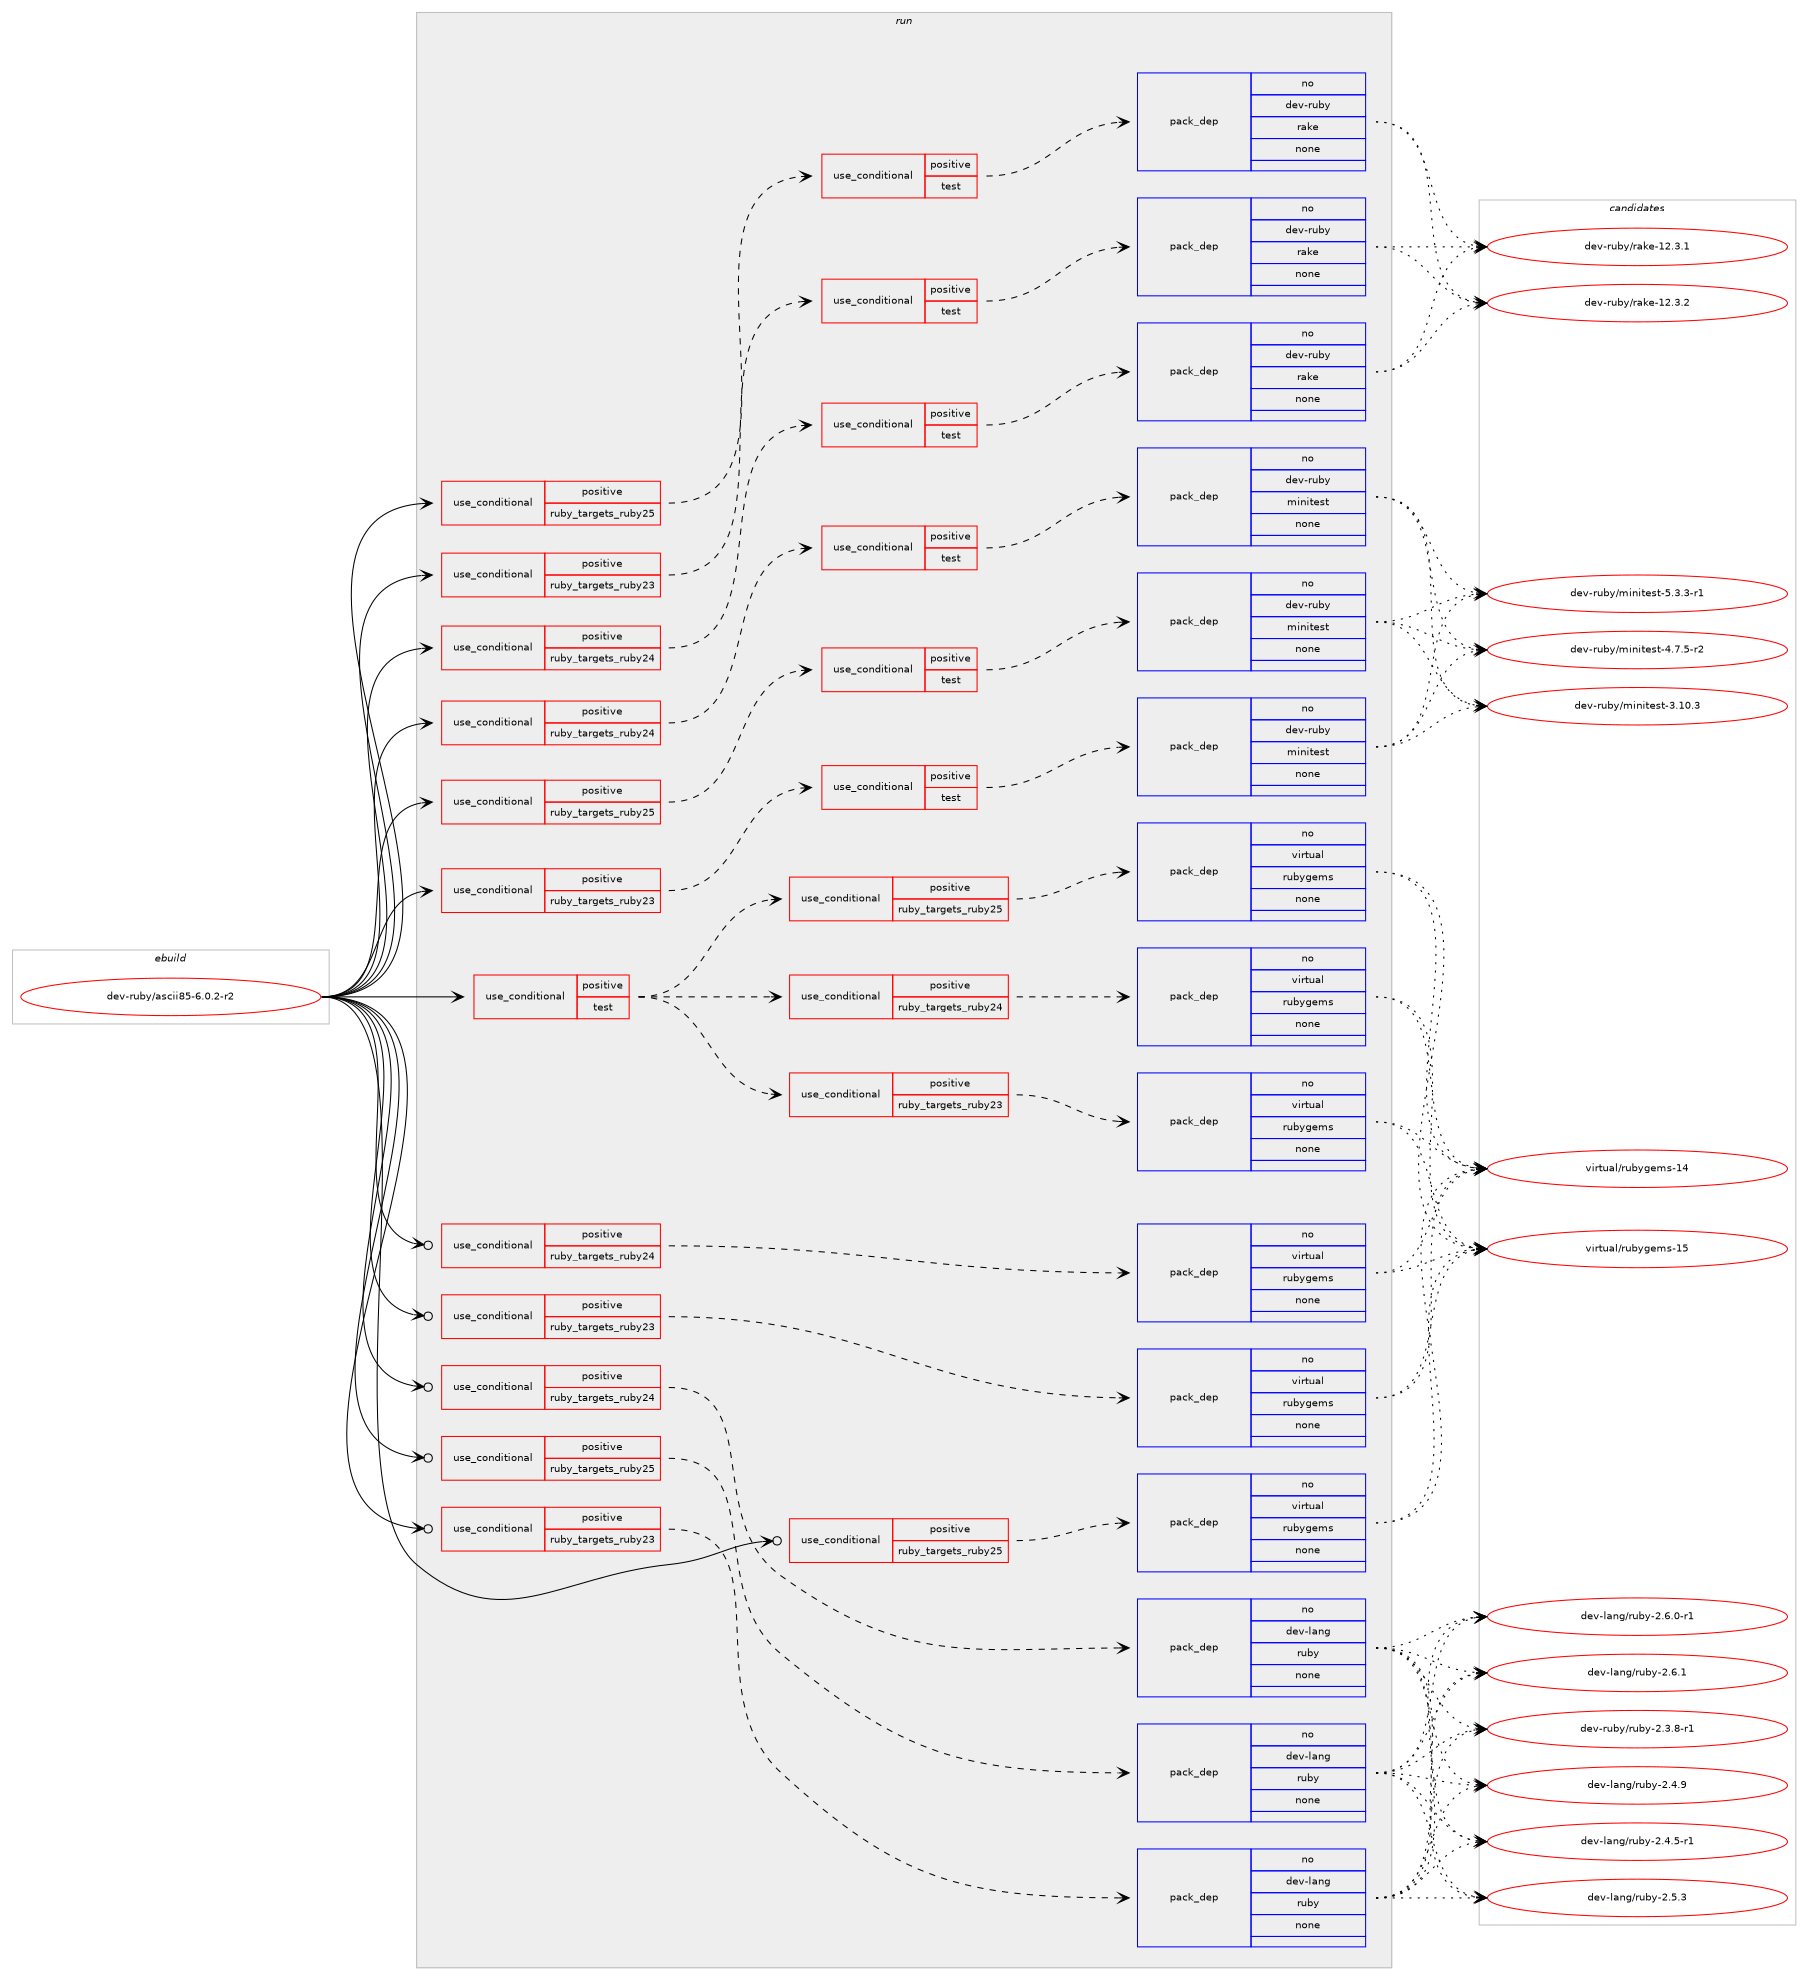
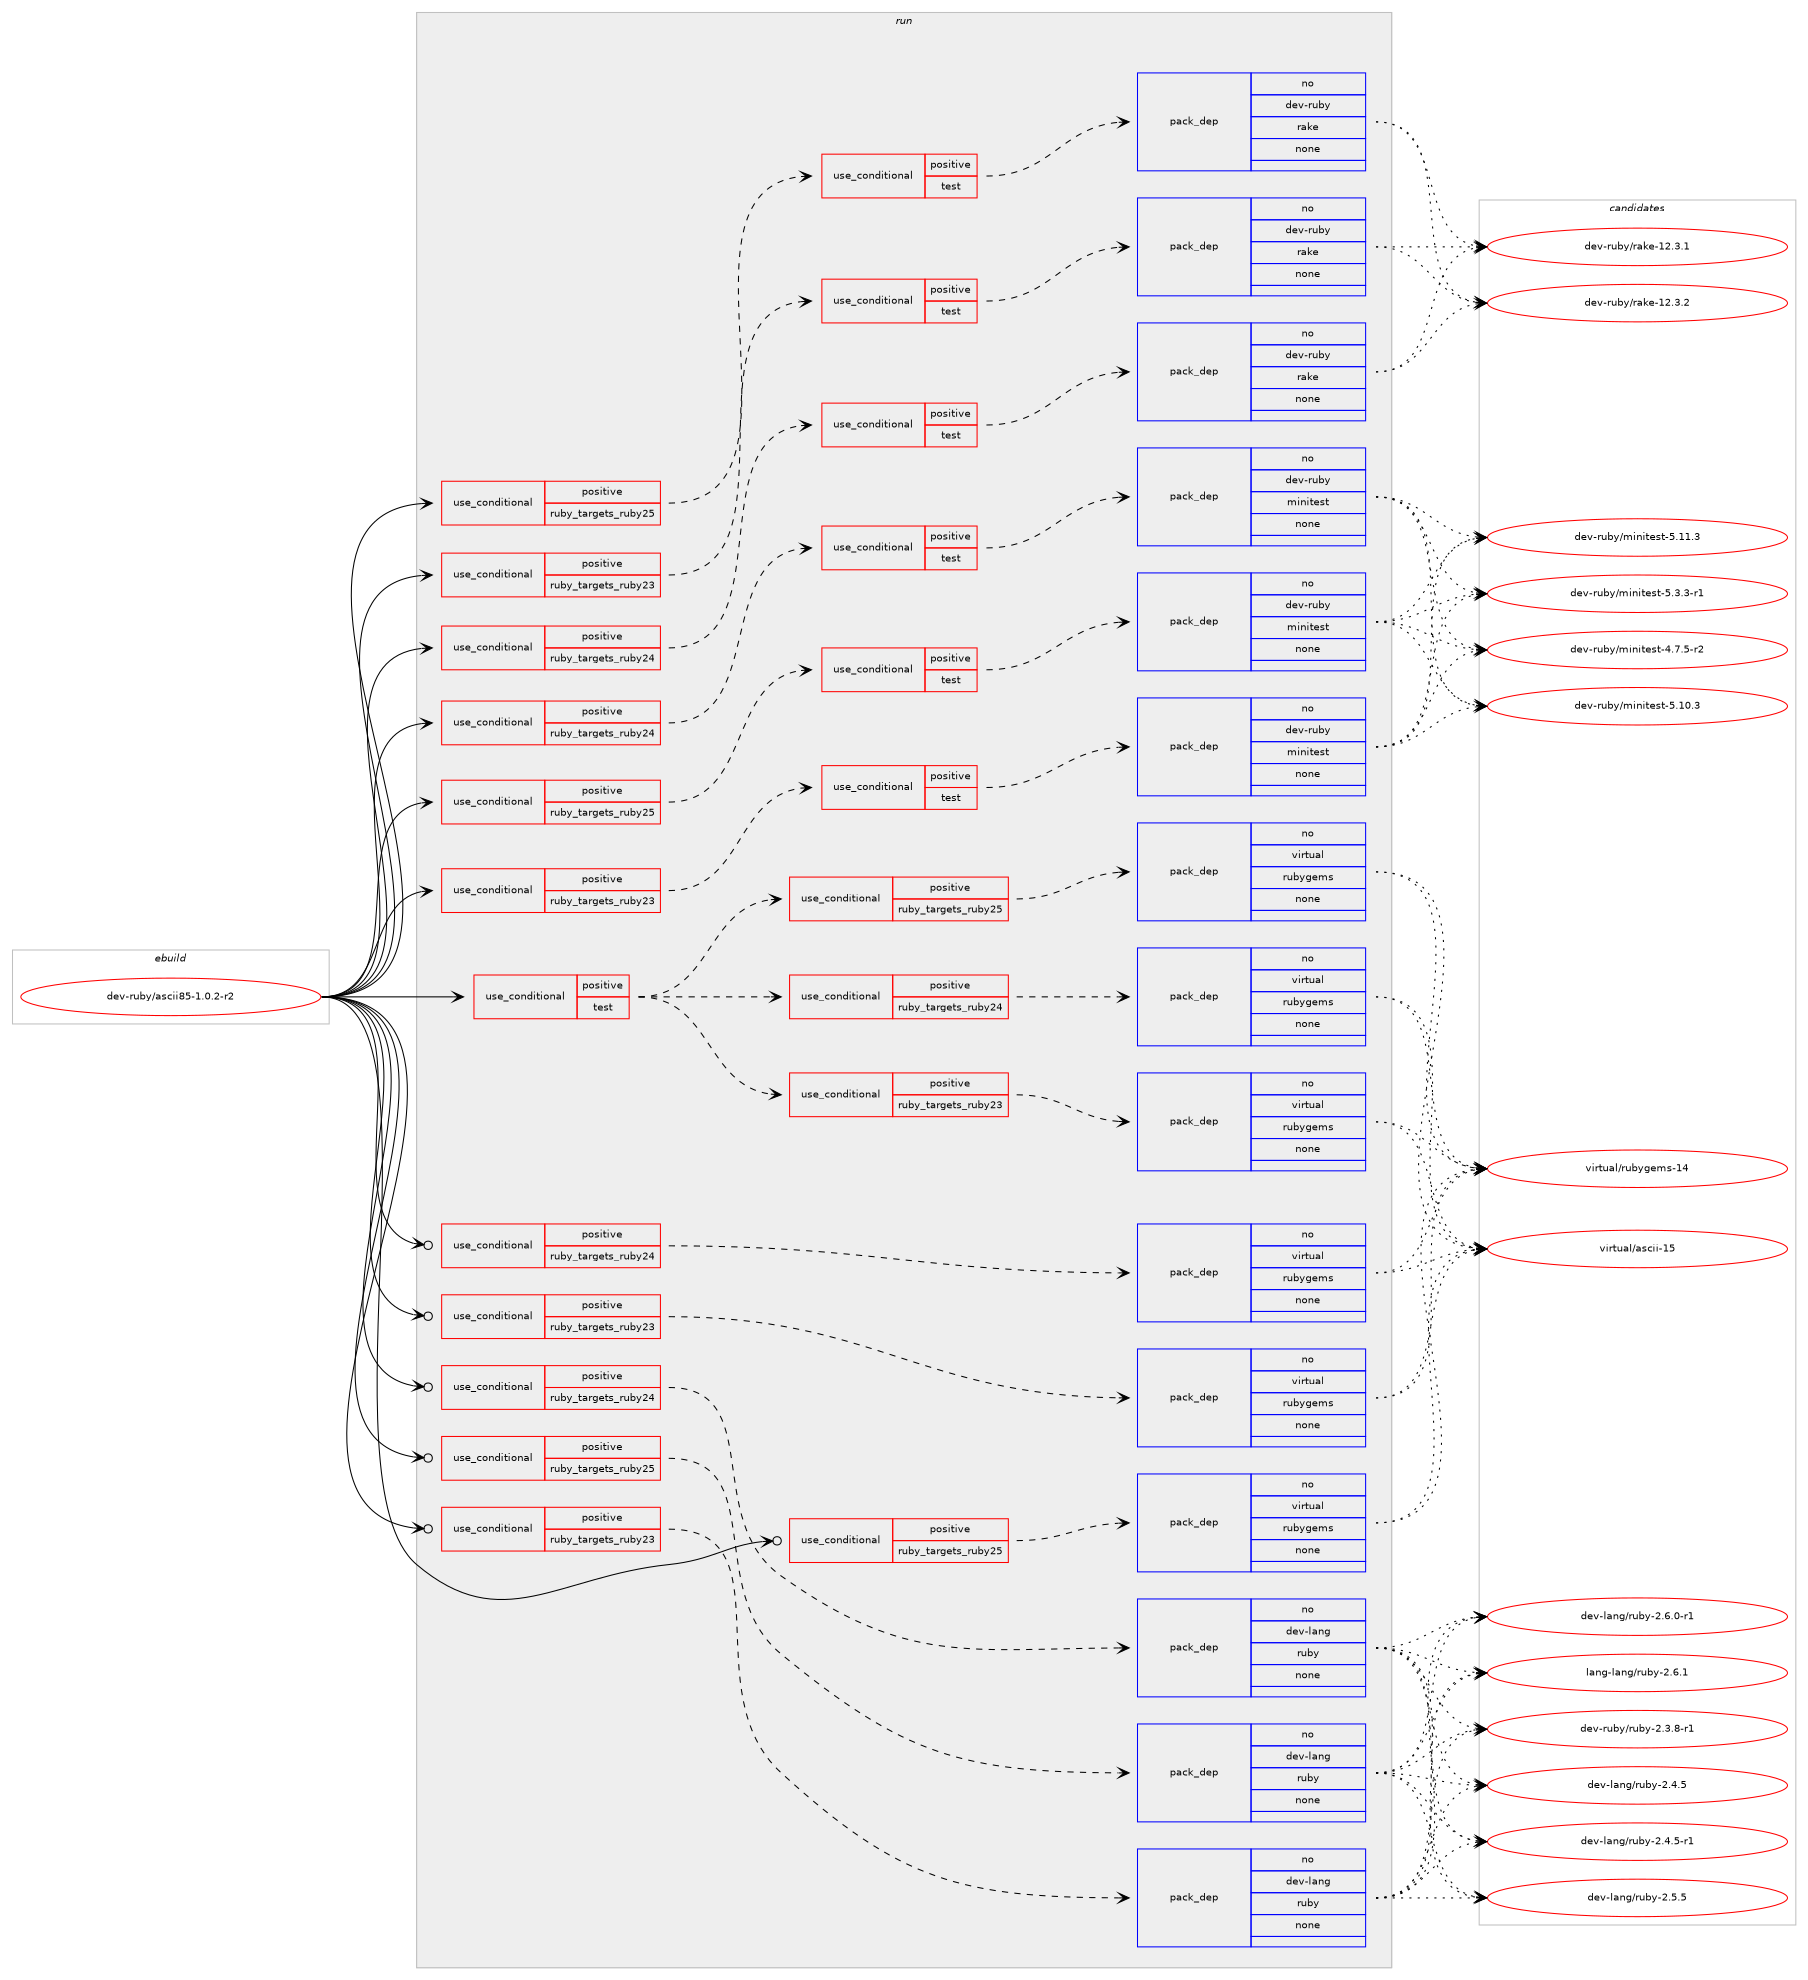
node "dev-ruby/minitest-5.11.3": added
node "dev-ruby/minitest-3.10.3": label "dev-ruby/minitest-3.10.3" -> "dev-ruby/minitest-5.10.3"
node "dev-ruby/ascii85-6.0.2-r2": label "dev-ruby/ascii85-6.0.2-r2" -> "dev-ruby/ascii85-1.0.2-r2"
node "virtual/rubygems-15": label "virtual/rubygems-15" -> "virtual/ascii-15"
node "dev-lang/ruby-2.6.1": label "dev-lang/ruby-2.6.1" -> "lang-lang/ruby-2.6.1"
node "dev-lang/ruby-2.4.9": label "dev-lang/ruby-2.4.9" -> "dev-lang/ruby-2.4.5"
node "dev-lang/ruby-2.5.3": label "dev-lang/ruby-2.5.3" -> "dev-lang/ruby-2.5.5"
